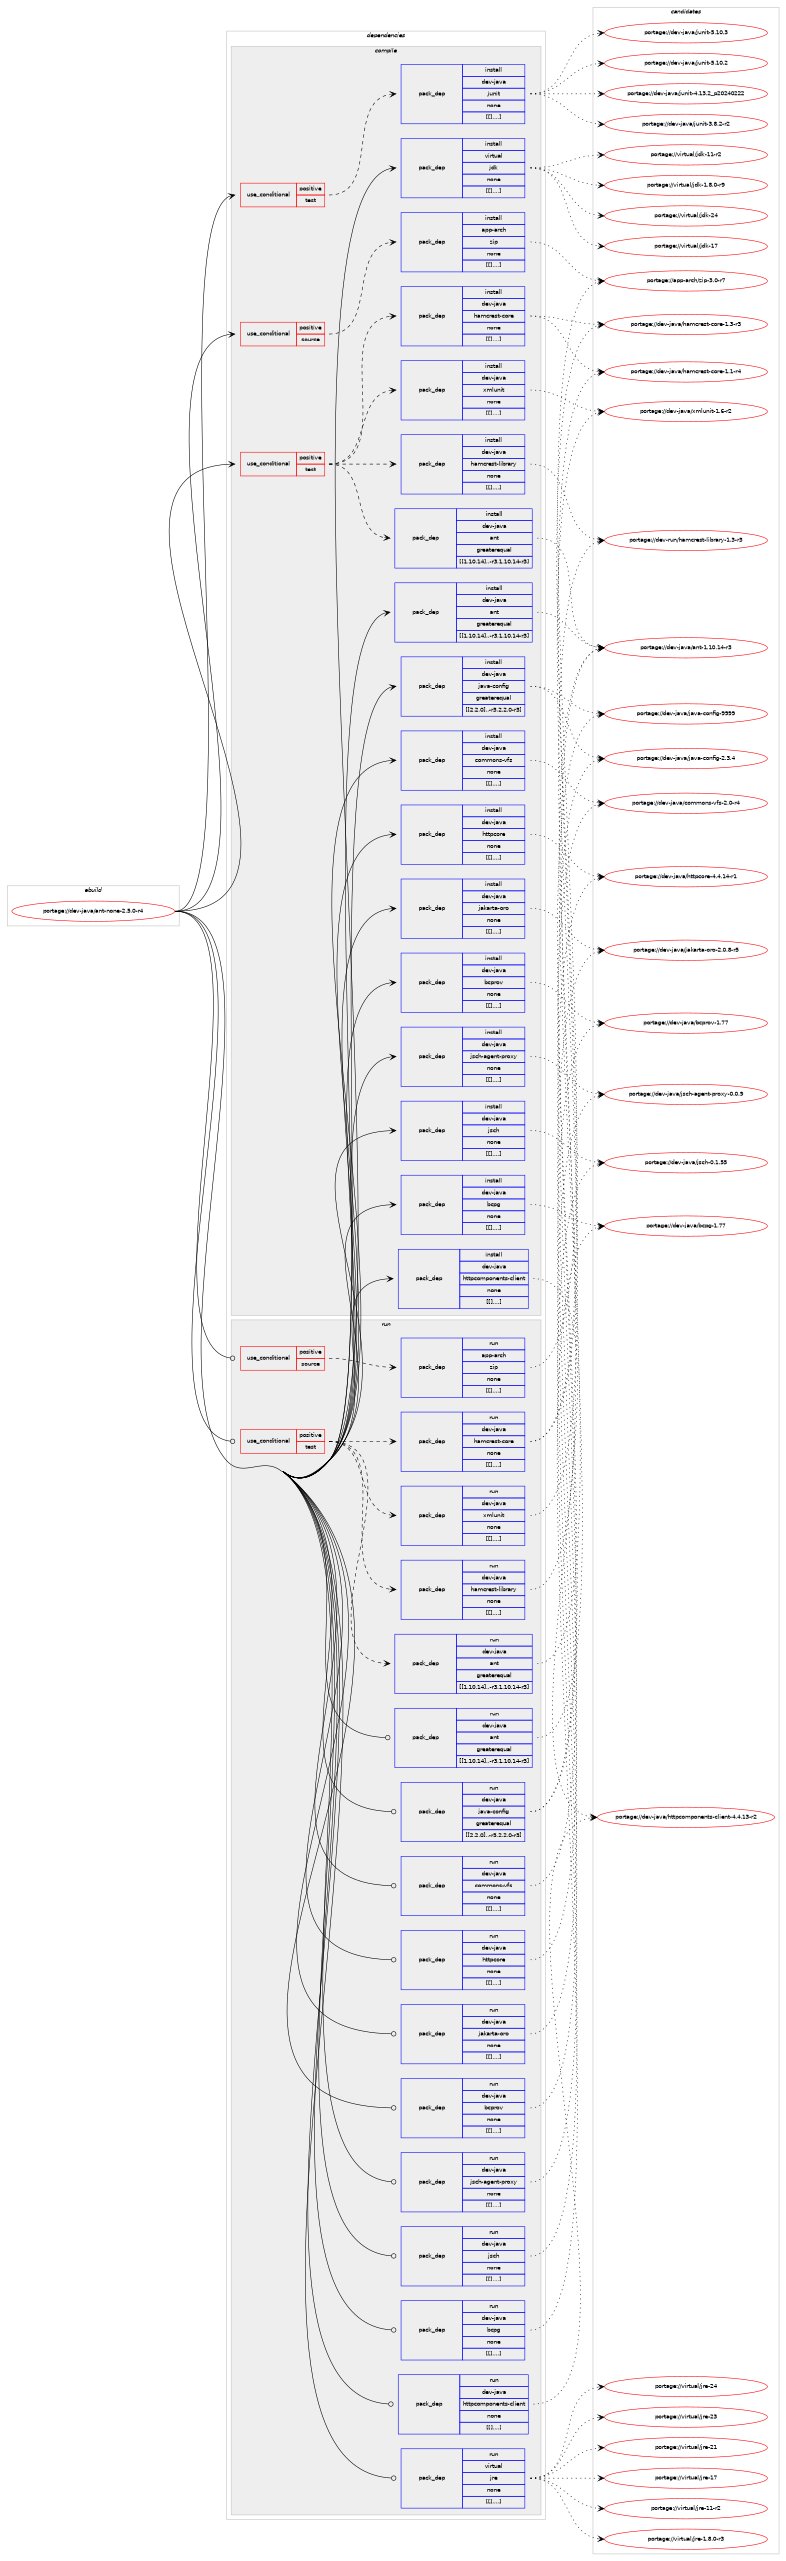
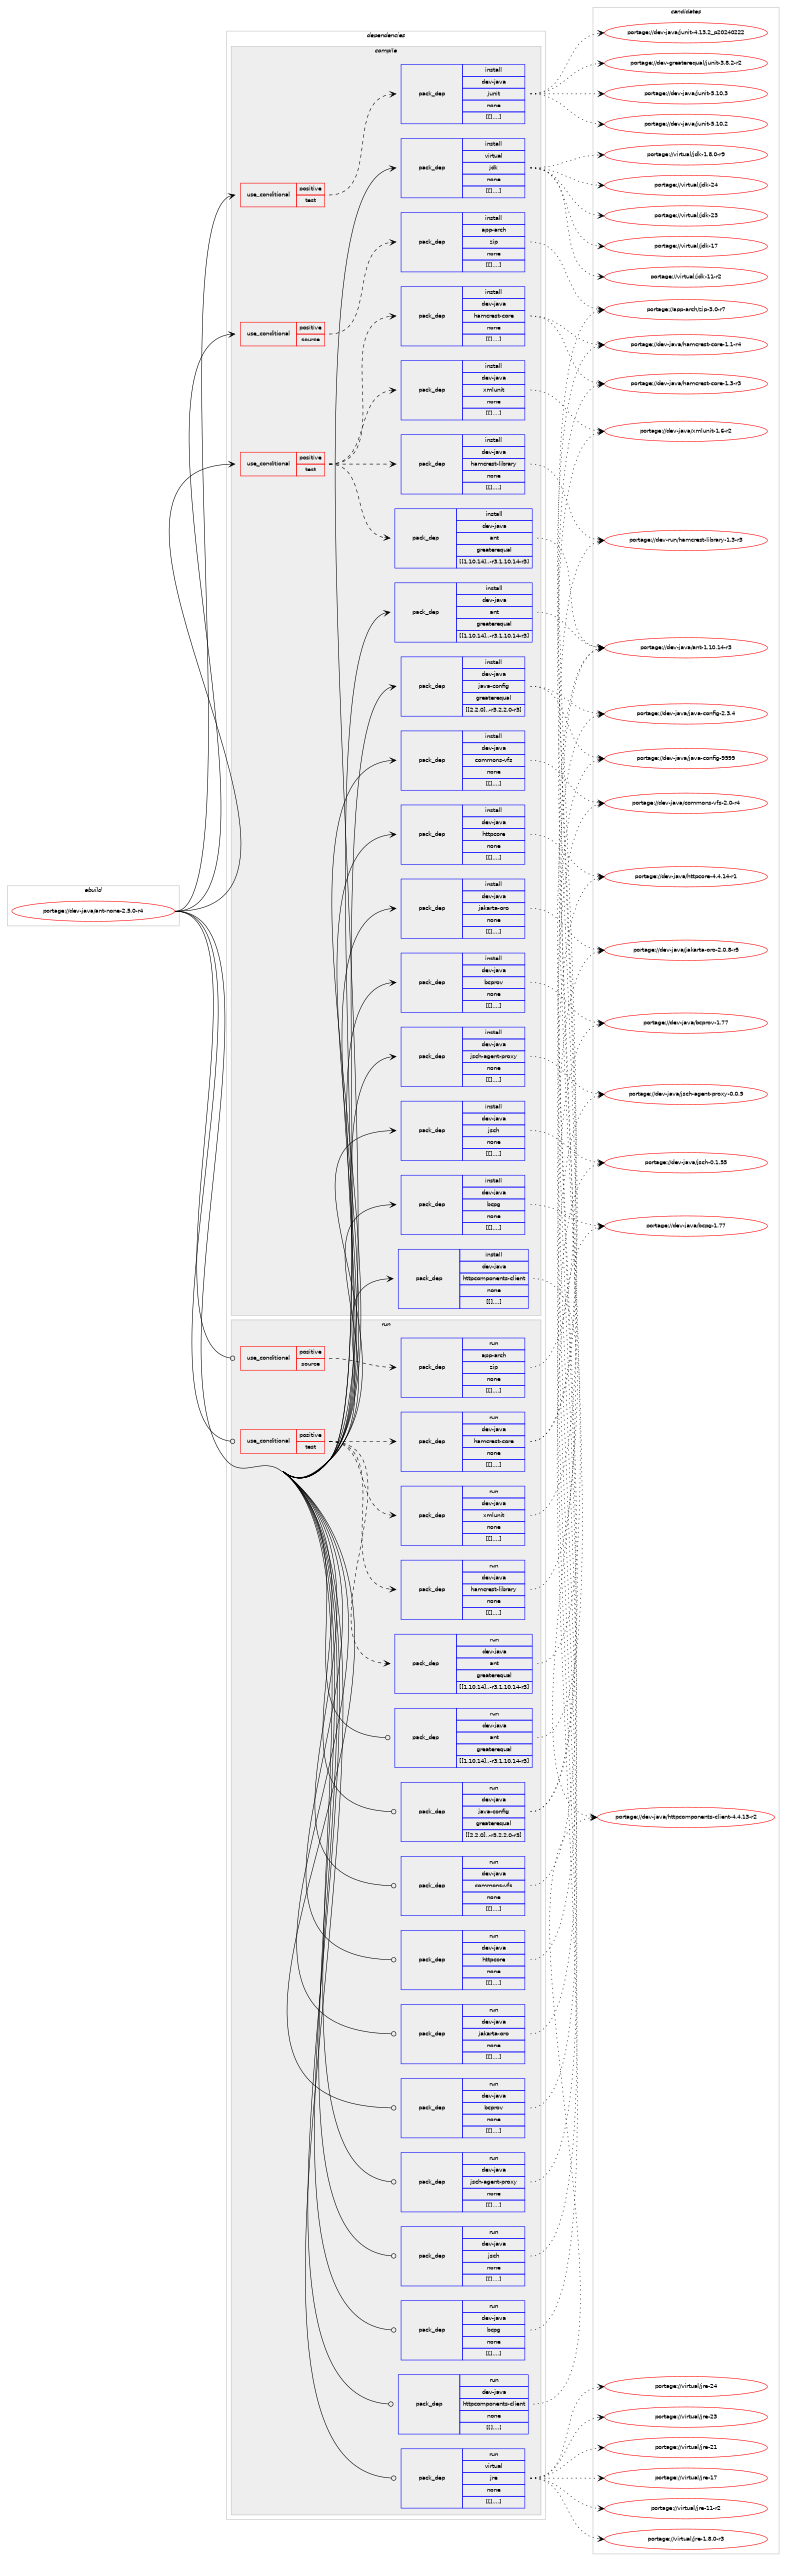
node "portage://dev-java/junit-3.8.2-r2": label "portage://dev-java/junit-3.8.2-r2" -> "portage://dev-greaterequal/junit-3.8.2-r2"
node "portage://virtual/jdk-23": added
